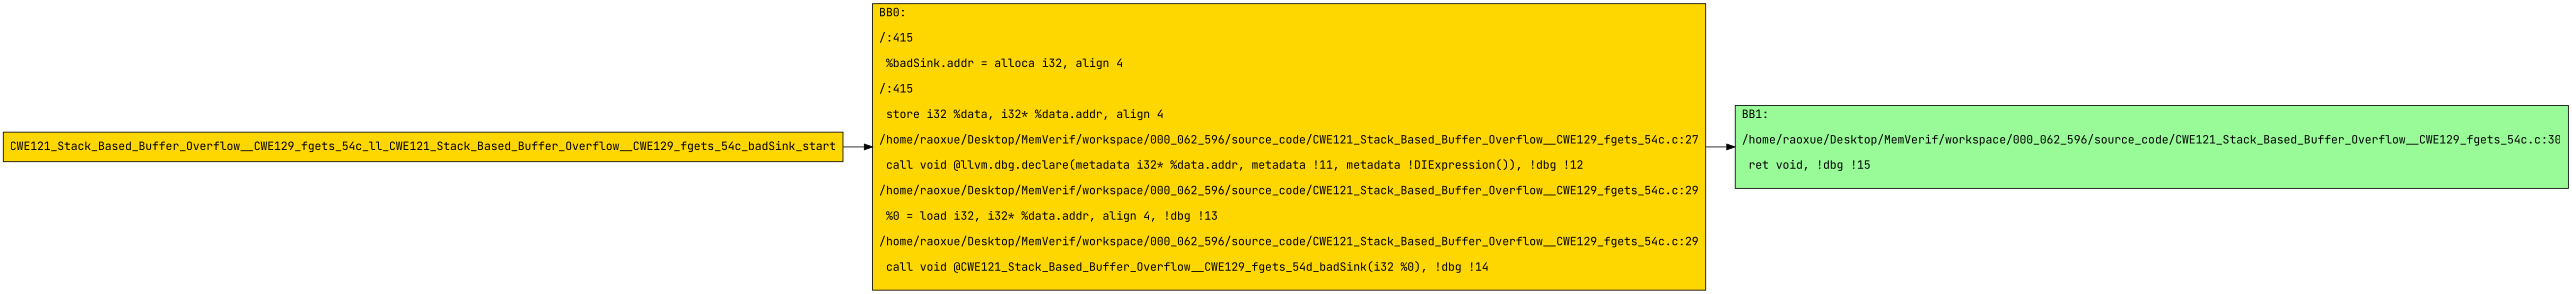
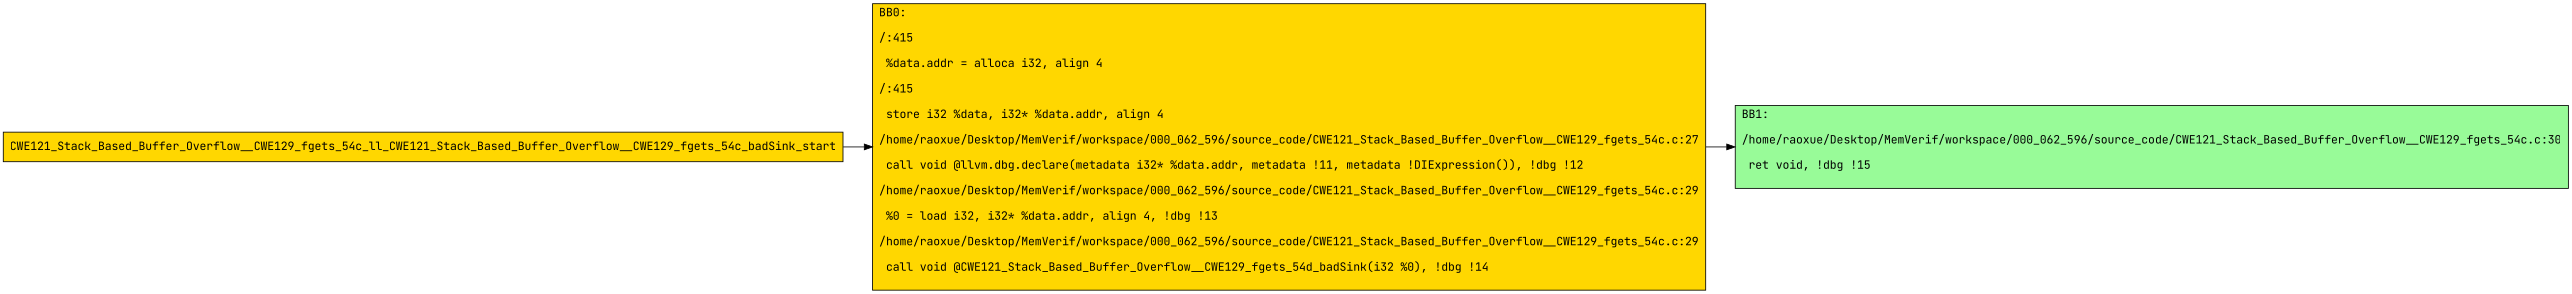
node "BB0:": text "%badSink.addr = alloca i32, align 4" -> "%data.addr = alloca i32, align 4"
